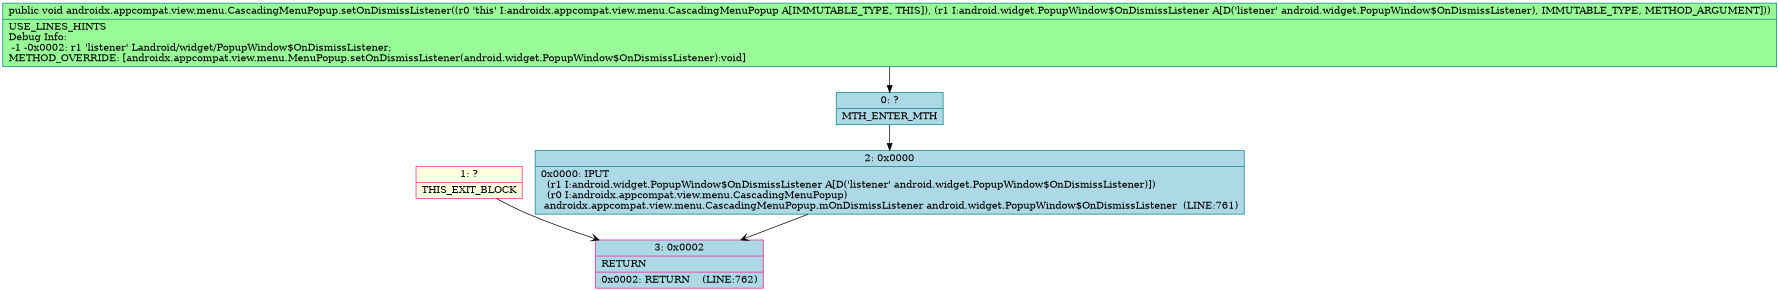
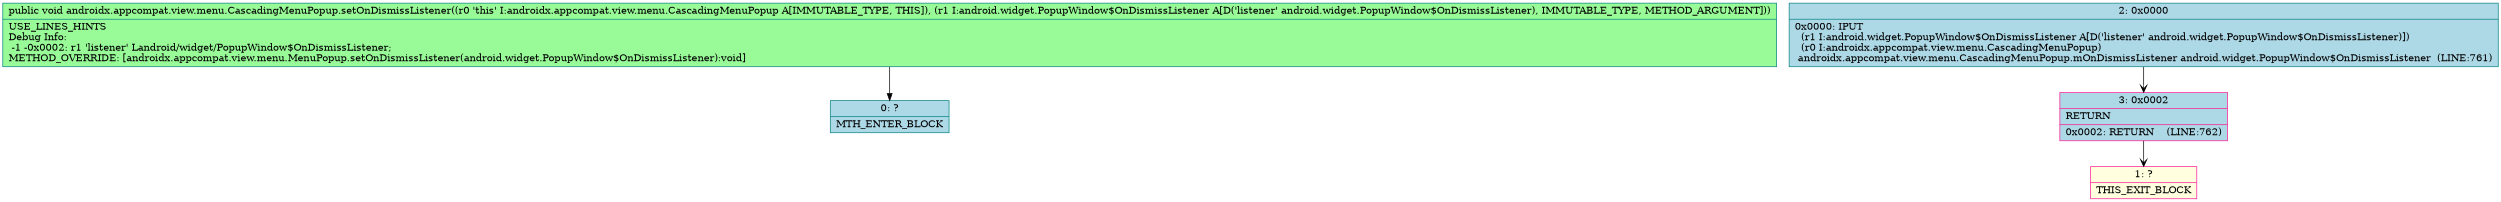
node "0: ?": text "MTH_ENTER_MTH" -> "MTH_ENTER_BLOCK"
edge "0: ?" -> "2: 0x0000": removed
edge "1: ?" -> "3: 0x0002": reversed
